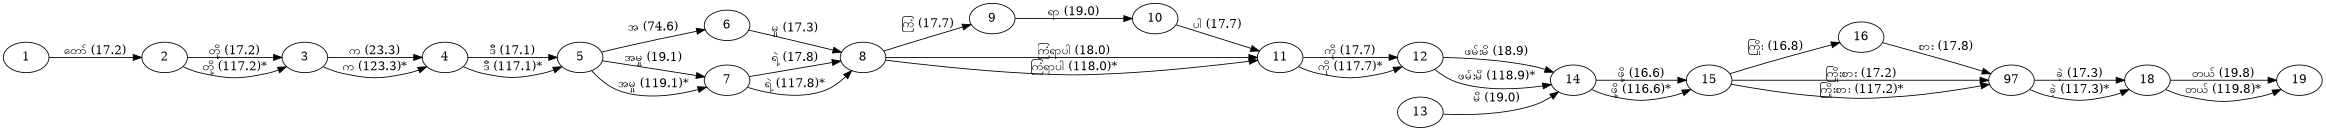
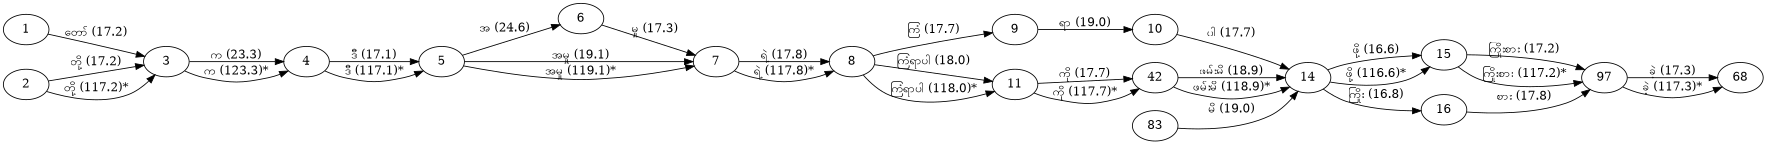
edge "5" -> "6": label "အ (74.6)" -> "အ (24.6)"
edge "10" -> "11": now "10" -> "14"
edge "6" -> "8": now "6" -> "7"
edge "1" -> "2": now "1" -> "3"
node "12": label "12" -> "42"
edge "15" -> "16": now "14" -> "16"
node "18": label "18" -> "68"
node "19": removed
node "13": label "13" -> "83"
